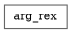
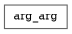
node "arg_rex": label "arg_rex" -> "arg_arg"
